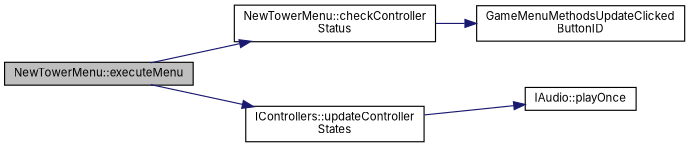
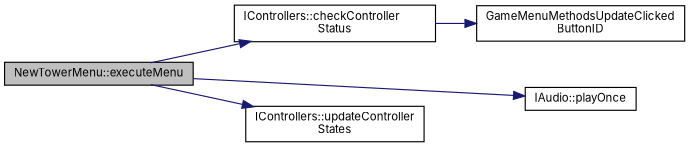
node "NewTowerMenu::checkController Status": label "NewTowerMenu::checkController Status" -> "IControllers::checkController Status"
edge "IControllers::updateController States" -> "IAudio::playOnce": now "NewTowerMenu::executeMenu" -> "IAudio::playOnce"
